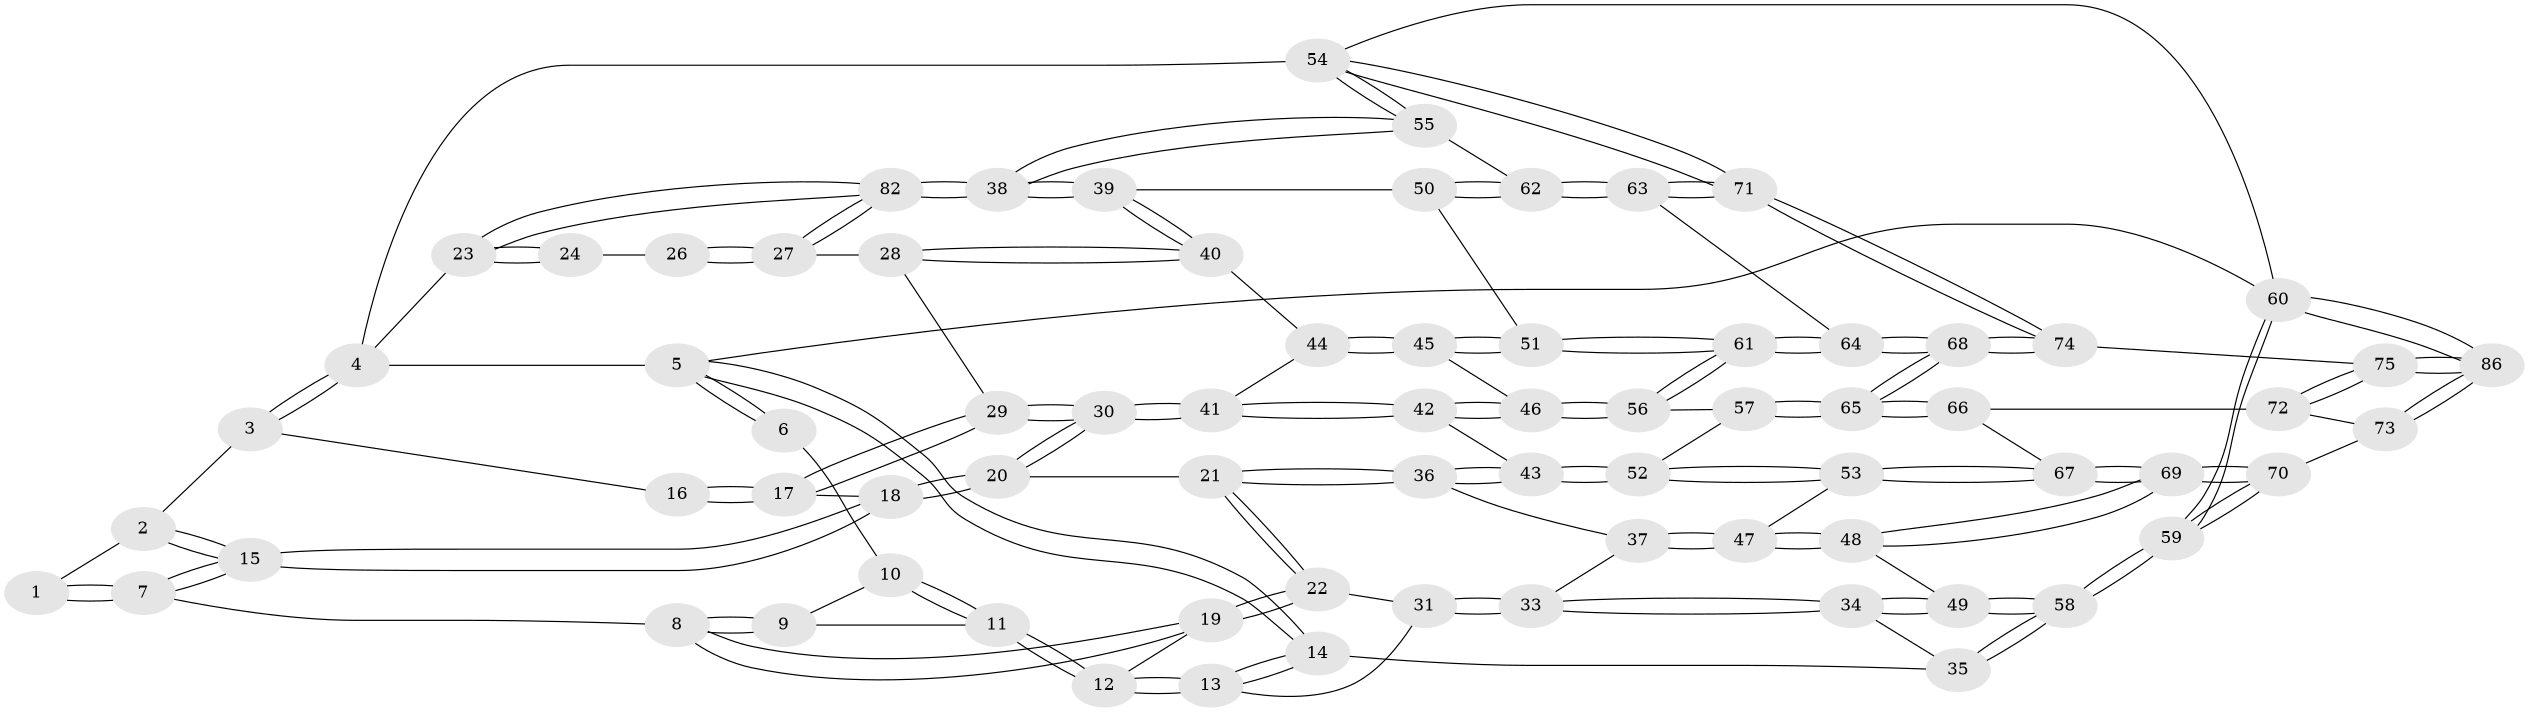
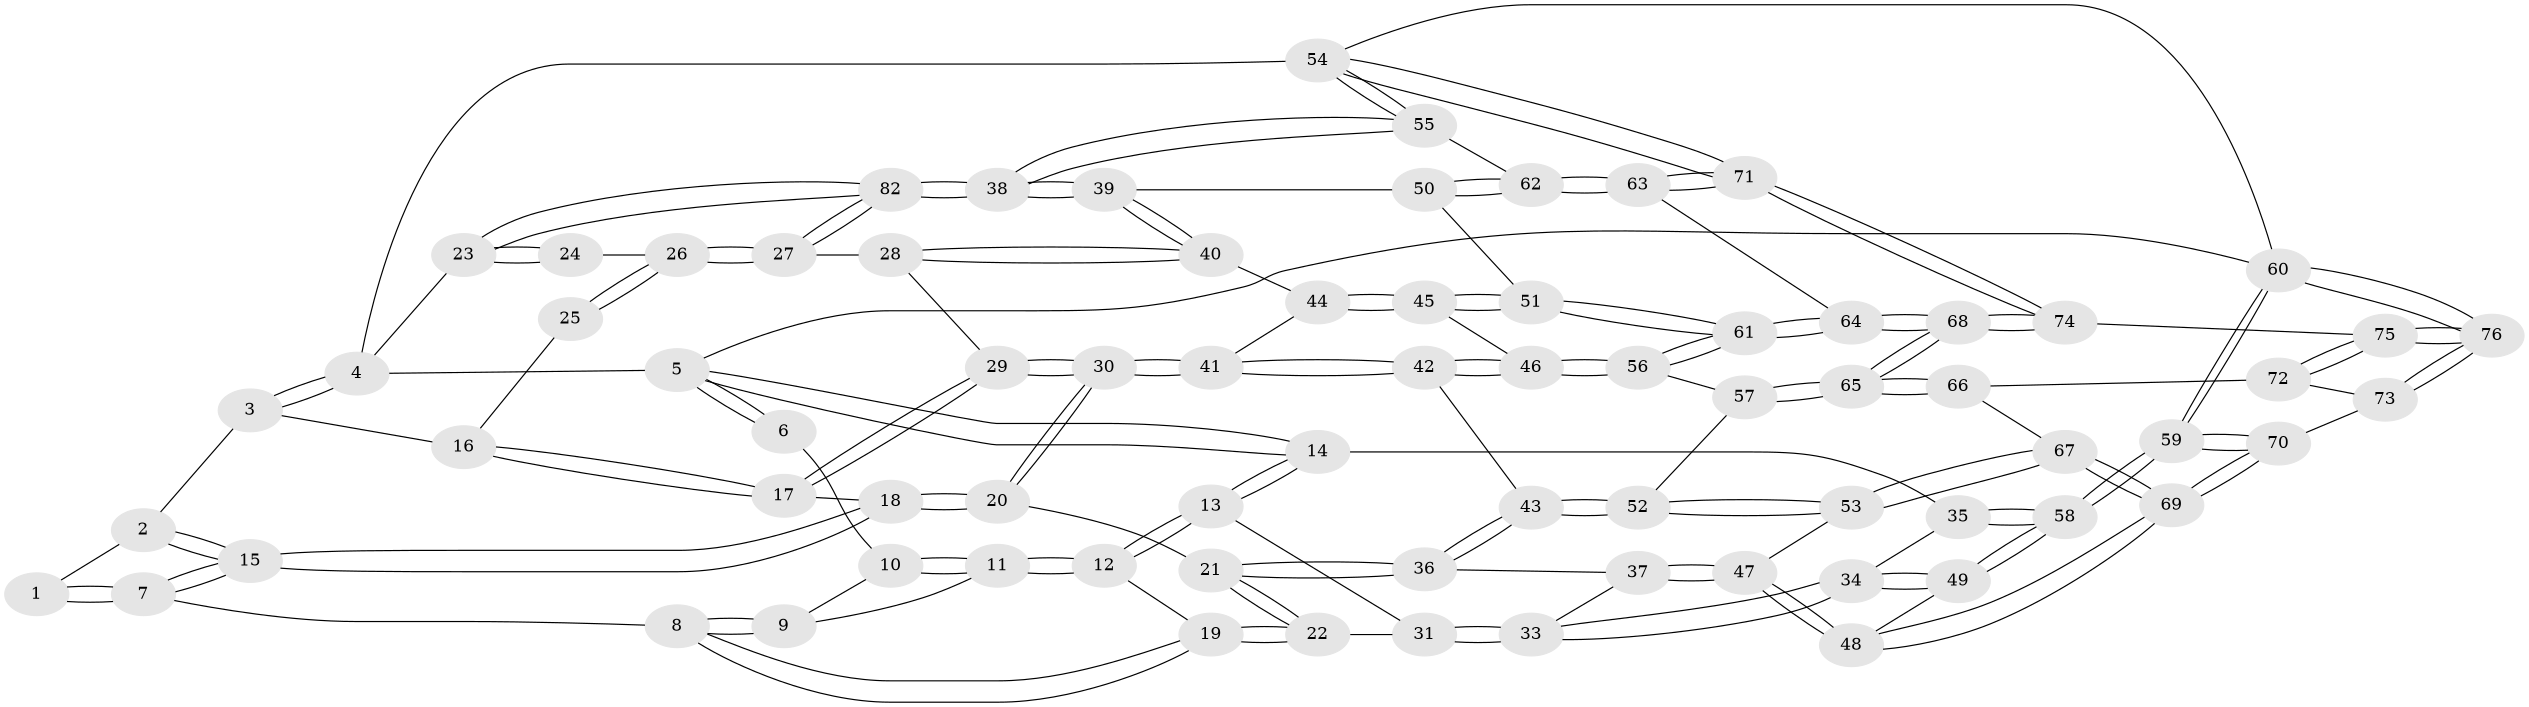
node "25": added
node "86": label "86" -> "76"
